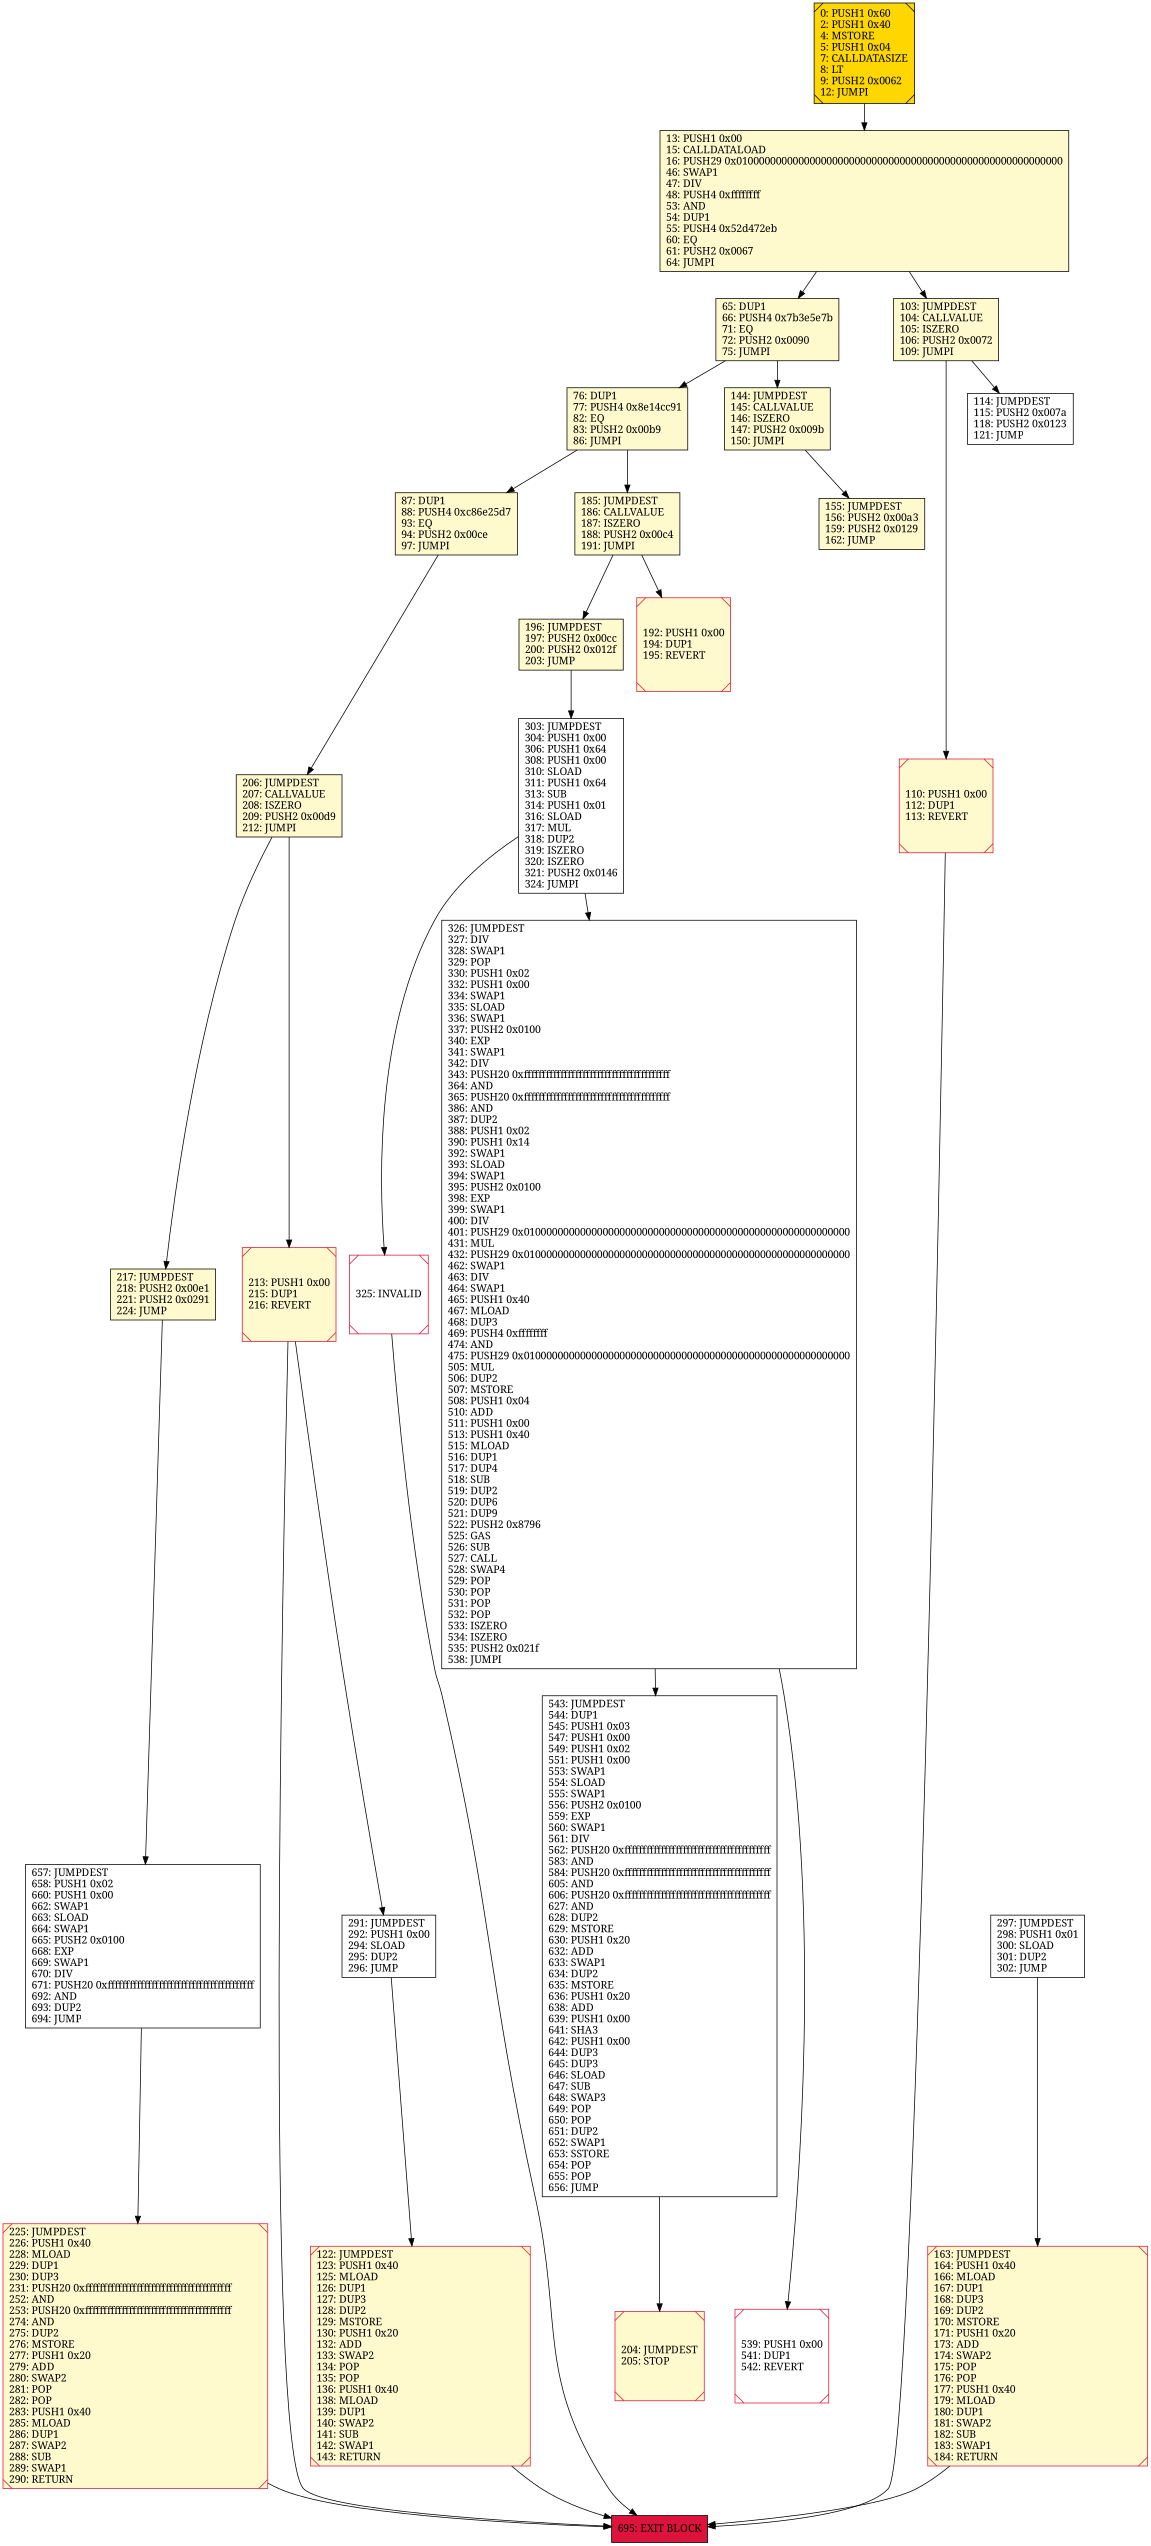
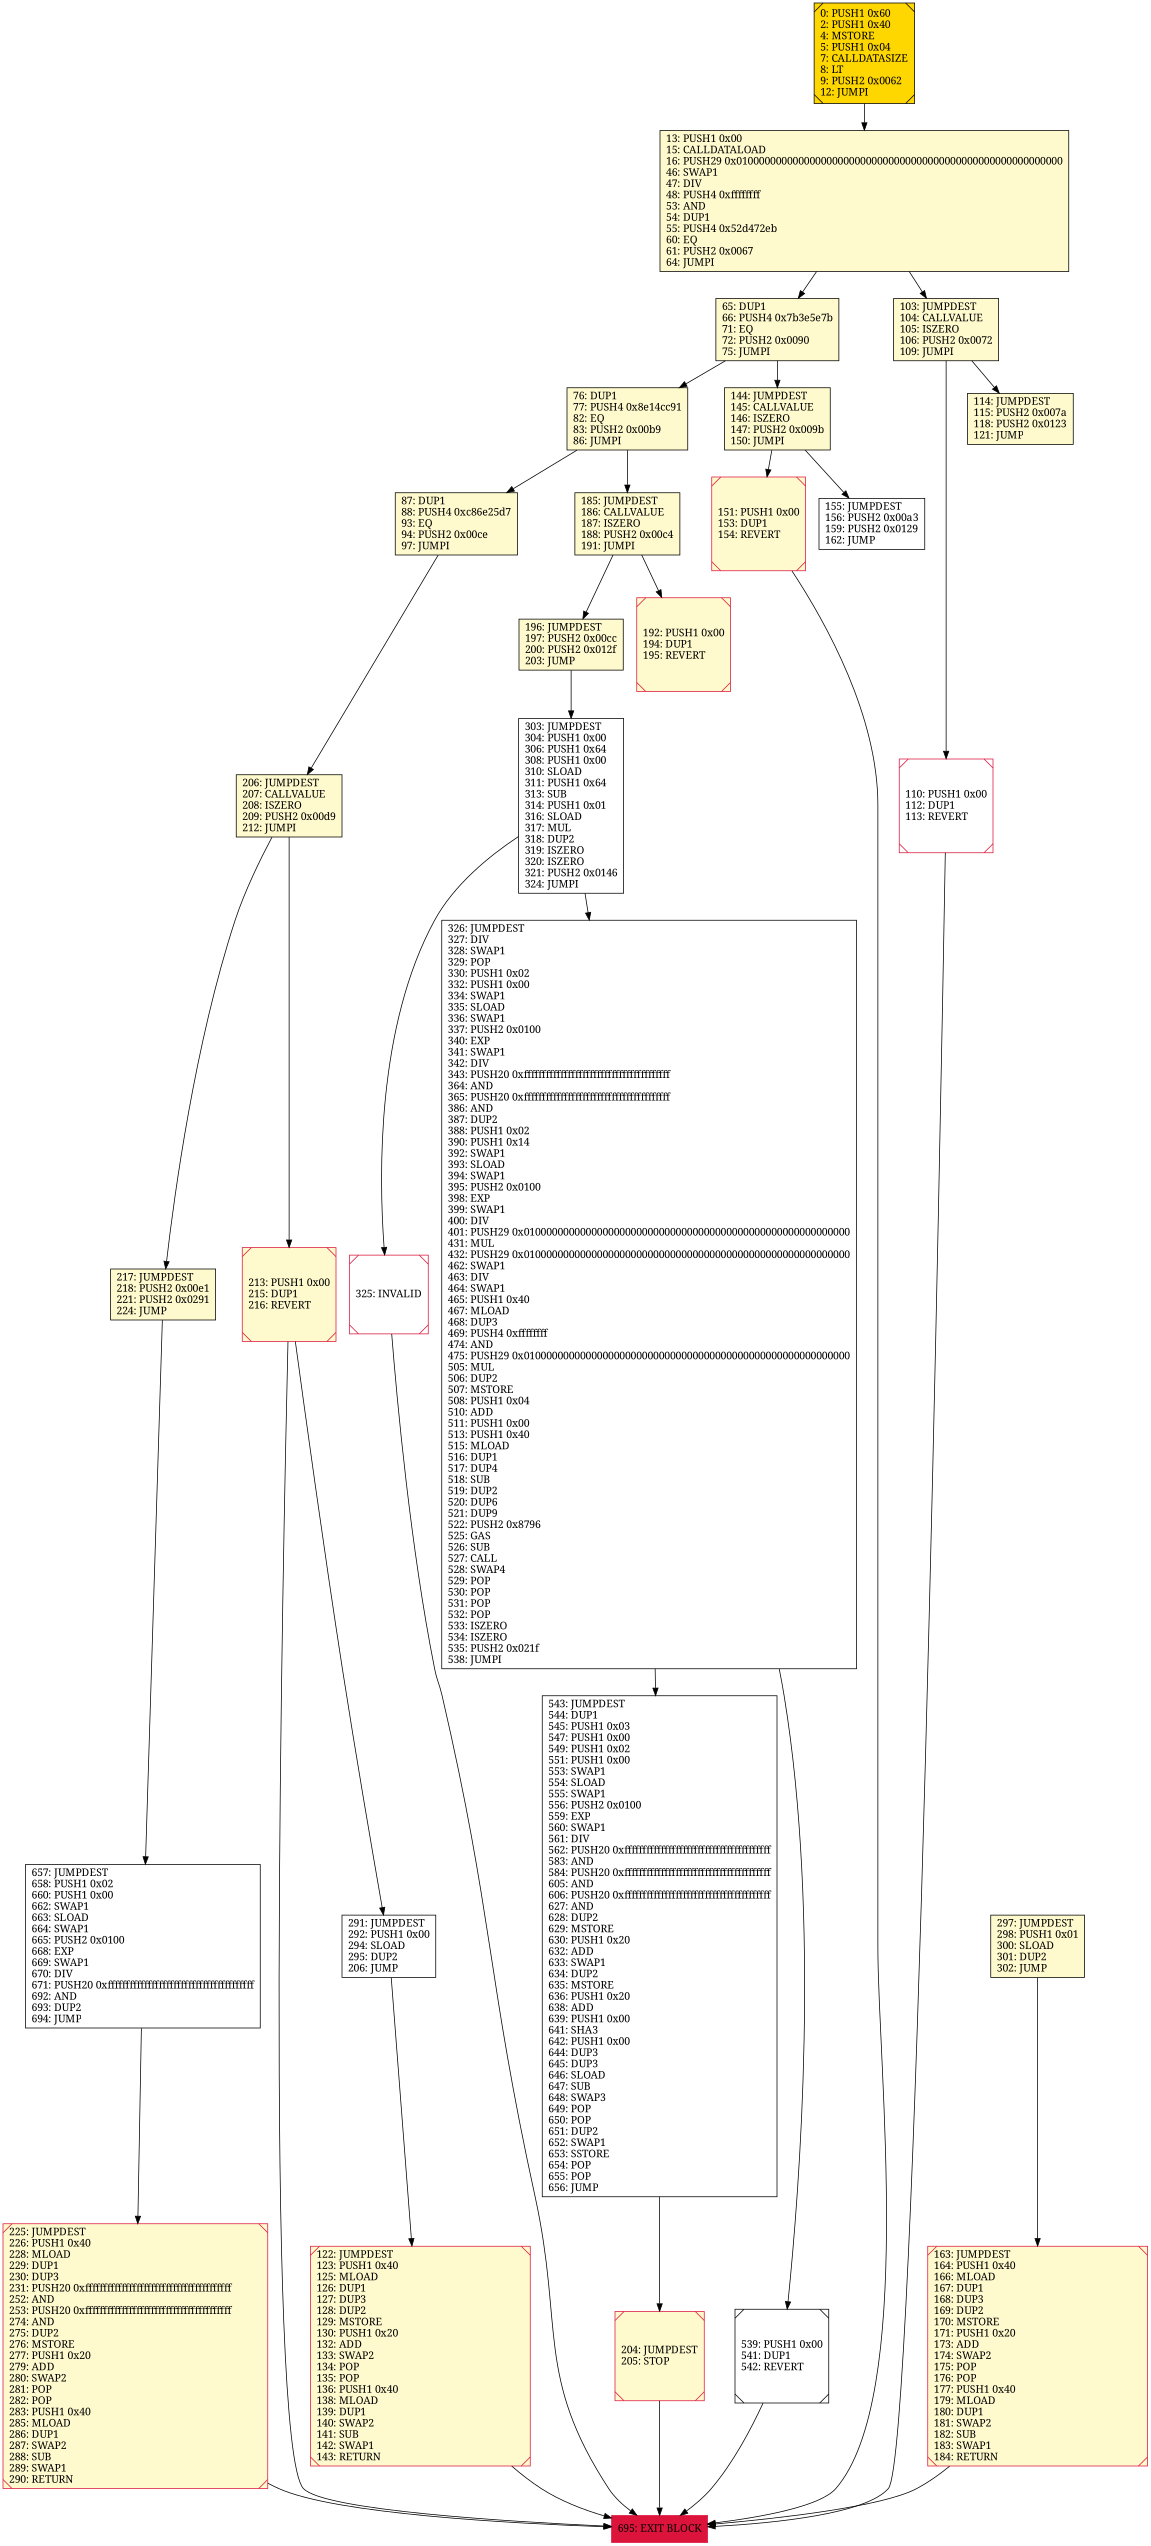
node "114: JUMPDEST 115: PUSH2 0x007a 118: PUSH2 0x0123 121: JUMP": fillcolor white -> lemonchiffon
node "151: PUSH1 0x00 153: DUP1 154: REVERT": added
node "155: JUMPDEST 156: PUSH2 0x00a3 159: PUSH2 0x0129 162: JUMP": fillcolor lemonchiffon -> white
node "110: PUSH1 0x00 112: DUP1 113: REVERT": fillcolor lemonchiffon -> white
node "291: JUMPDEST 292: PUSH1 0x00 294: SLOAD 295: DUP2 296: JUMP": label "291: JUMPDEST 292: PUSH1 0x00 294: SLOAD 295: DUP2 296: JUMP" -> "291: JUMPDEST 292: PUSH1 0x00 294: SLOAD 295: DUP2 206: JUMP"
node "297: JUMPDEST 298: PUSH1 0x01 300: SLOAD 301: DUP2 302: JUMP": fillcolor white -> lemonchiffon
node "539: PUSH1 0x00 541: DUP1 542: REVERT": color crimson -> black
edge "204: JUMPDEST 205: STOP" -> "695: EXIT BLOCK": added
edge "539: PUSH1 0x00 541: DUP1 542: REVERT" -> "695: EXIT BLOCK": added
node "695: EXIT BLOCK": color black -> crimson
